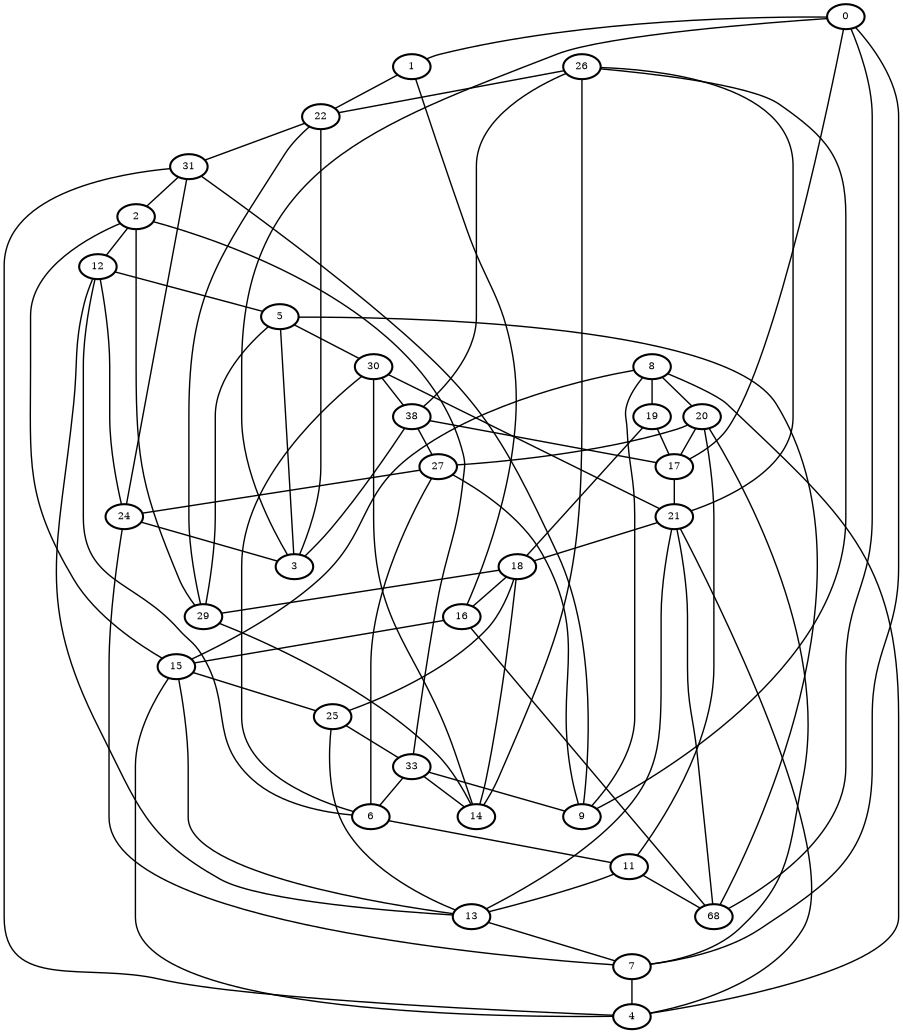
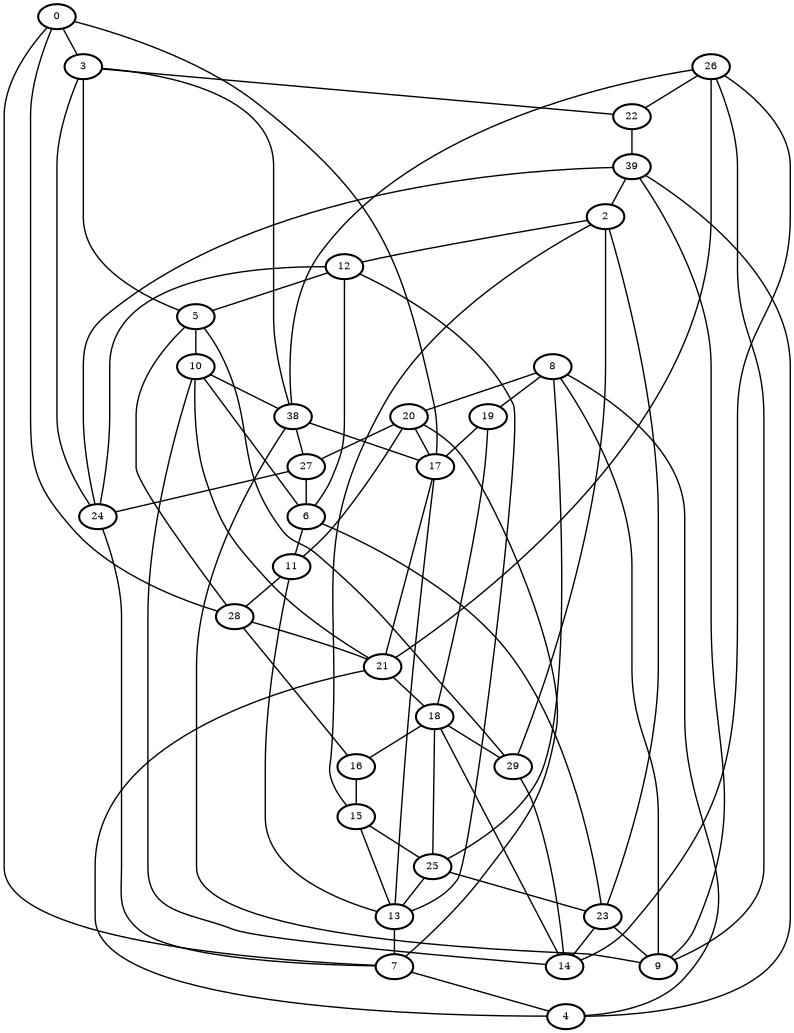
node "1": removed
node "31": label "31" -> "39"
edge "22" -- "29": removed
node "30": label "30" -> "10"
edge "8" -- "15": now "8" -- "25"
edge "27" -- "9": now "38" -- "9"
edge "21" -- "13": now "17" -- "13"
node "33": label "33" -> "23"
node "68": label "68" -> "28"
edge "15" -- "4": removed
